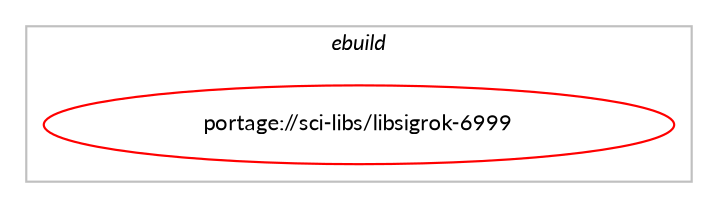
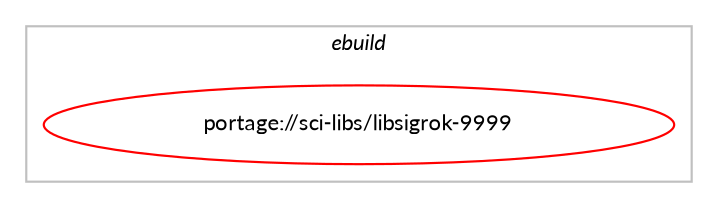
node "portage://sci-libs/libsigrok-6999": label "portage://sci-libs/libsigrok-6999" -> "portage://sci-libs/libsigrok-9999"
